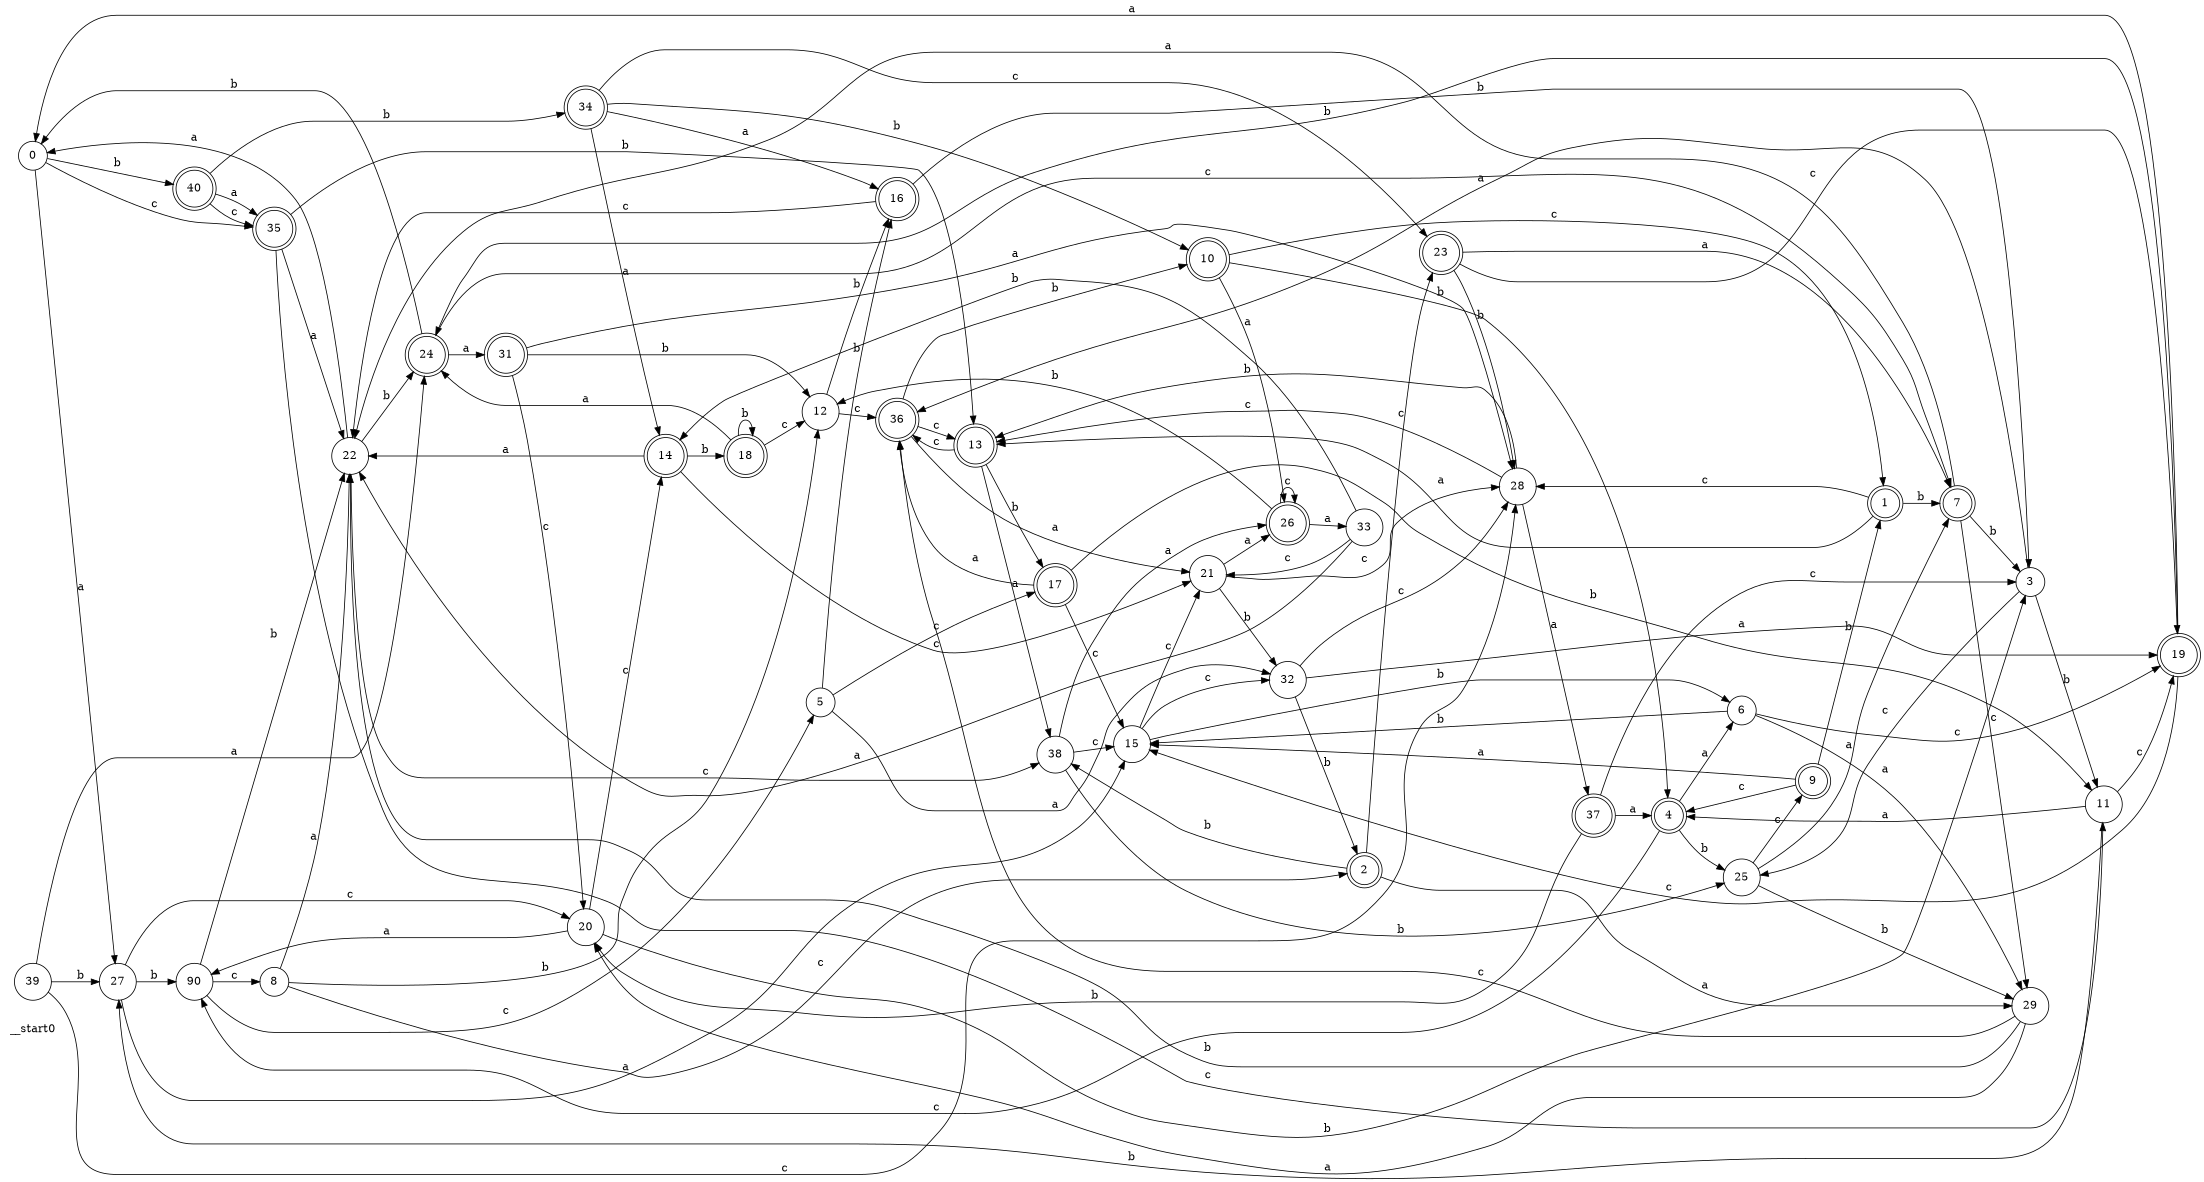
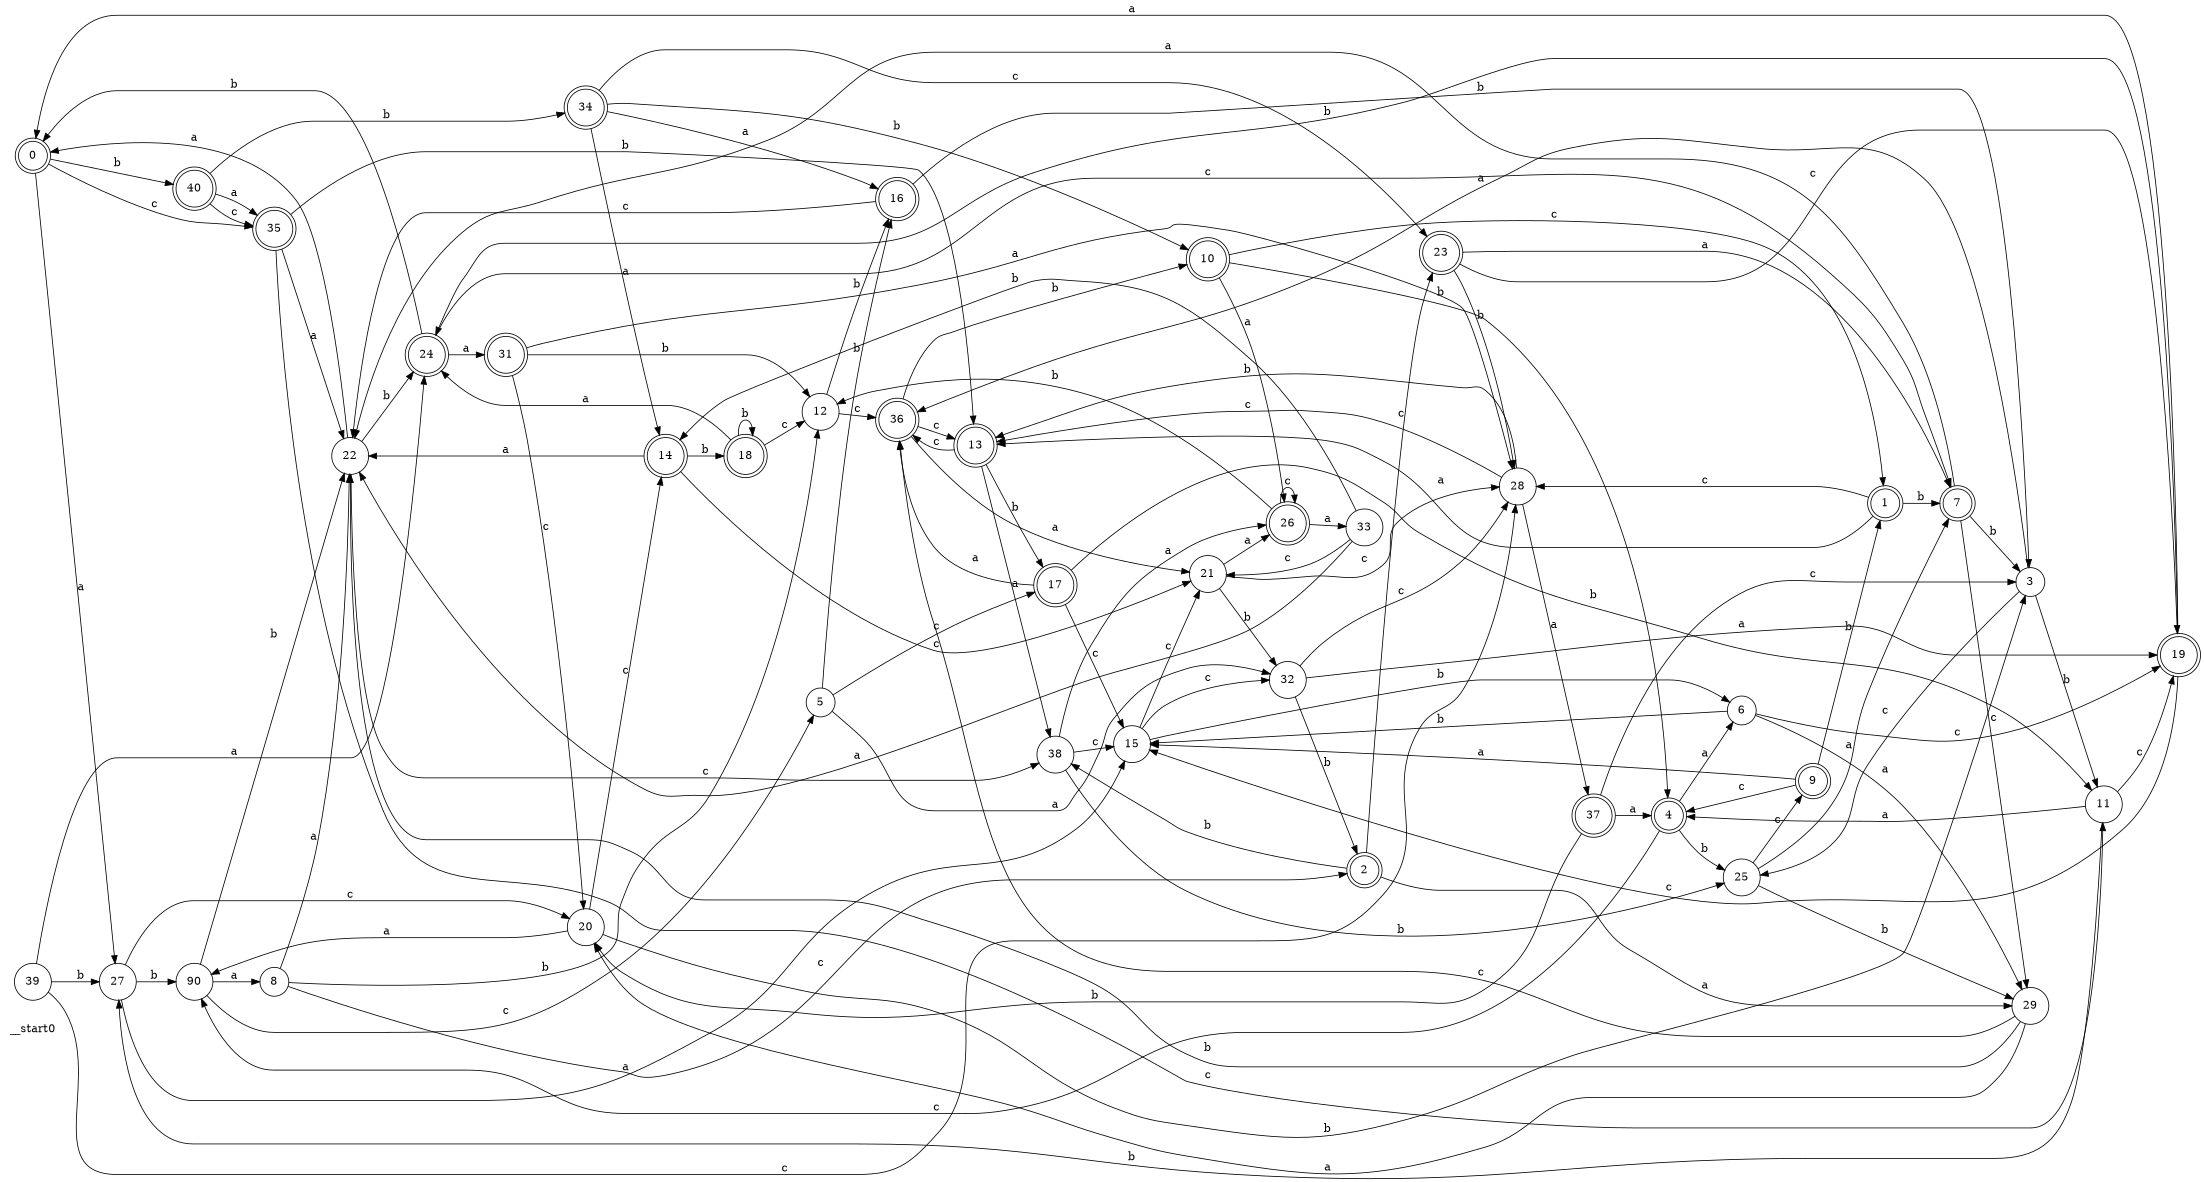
node "0": shape circle -> doublecircle
edge "90" -> "8": label "c" -> "a"
